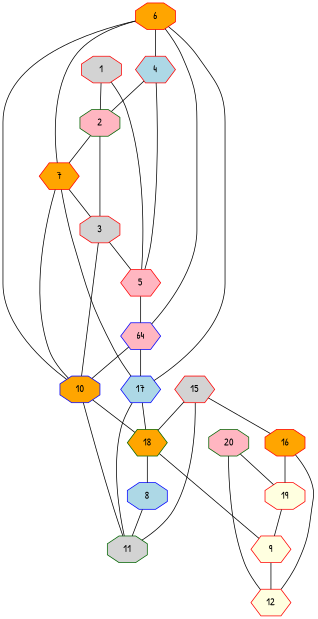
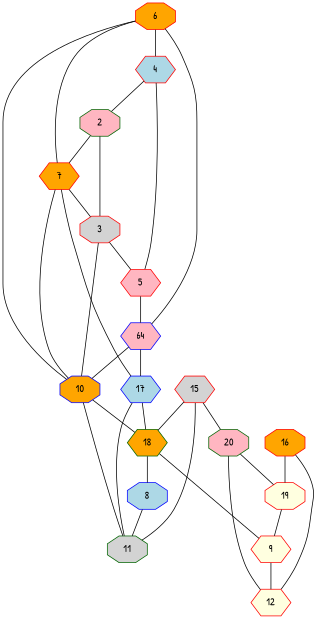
node "1": removed
edge "6" -- "17": removed
edge "15" -- "16": now "15" -- "20"
